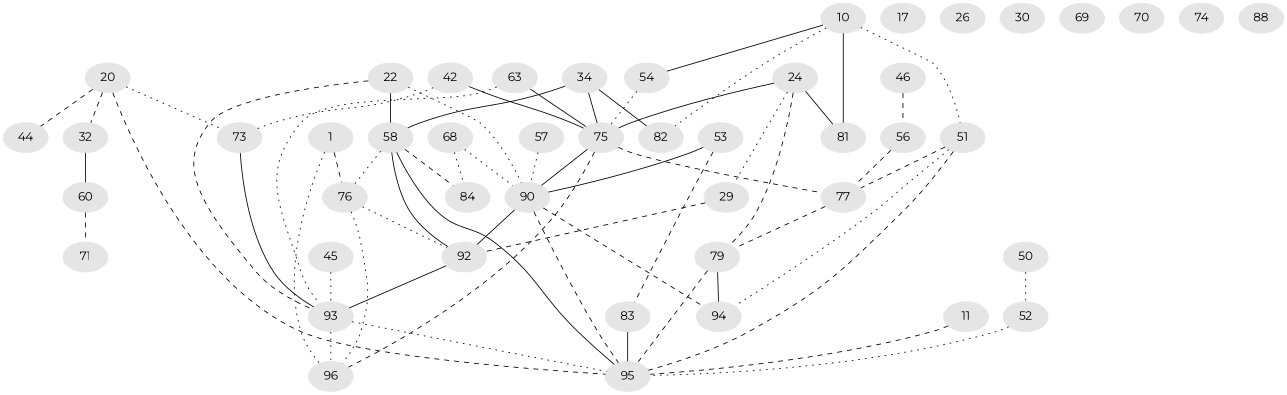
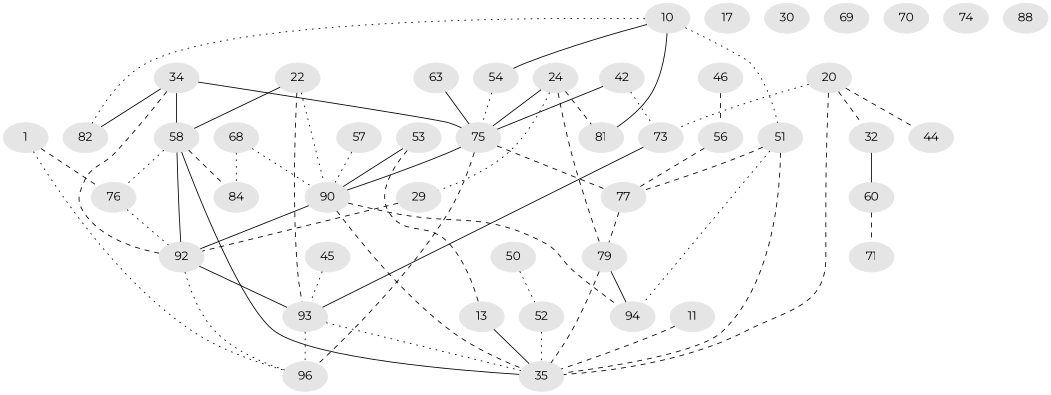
node "26": removed
edge "24" -- "81": style solid -> dashed
edge "63" -- "93": removed
edge "34" -- "92": added
edge "76" -- "96": now "92" -- "96"
node "83": label "83" -> "13"
node "95": label "95" -> "35"
